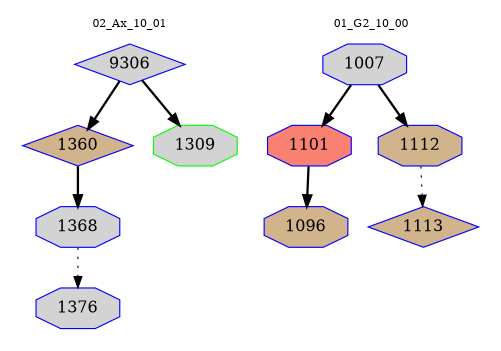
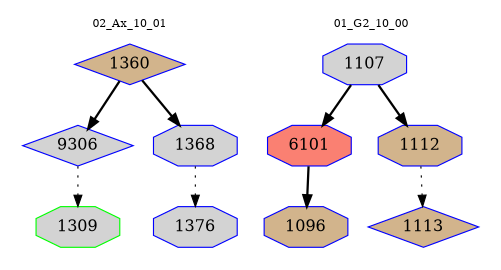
node "1007": label "1007" -> "1107"
edge "9306" -> "1309": style bold -> dotted
edge "9306" -> "1360": reversed
node "1101": label "1101" -> "6101"
